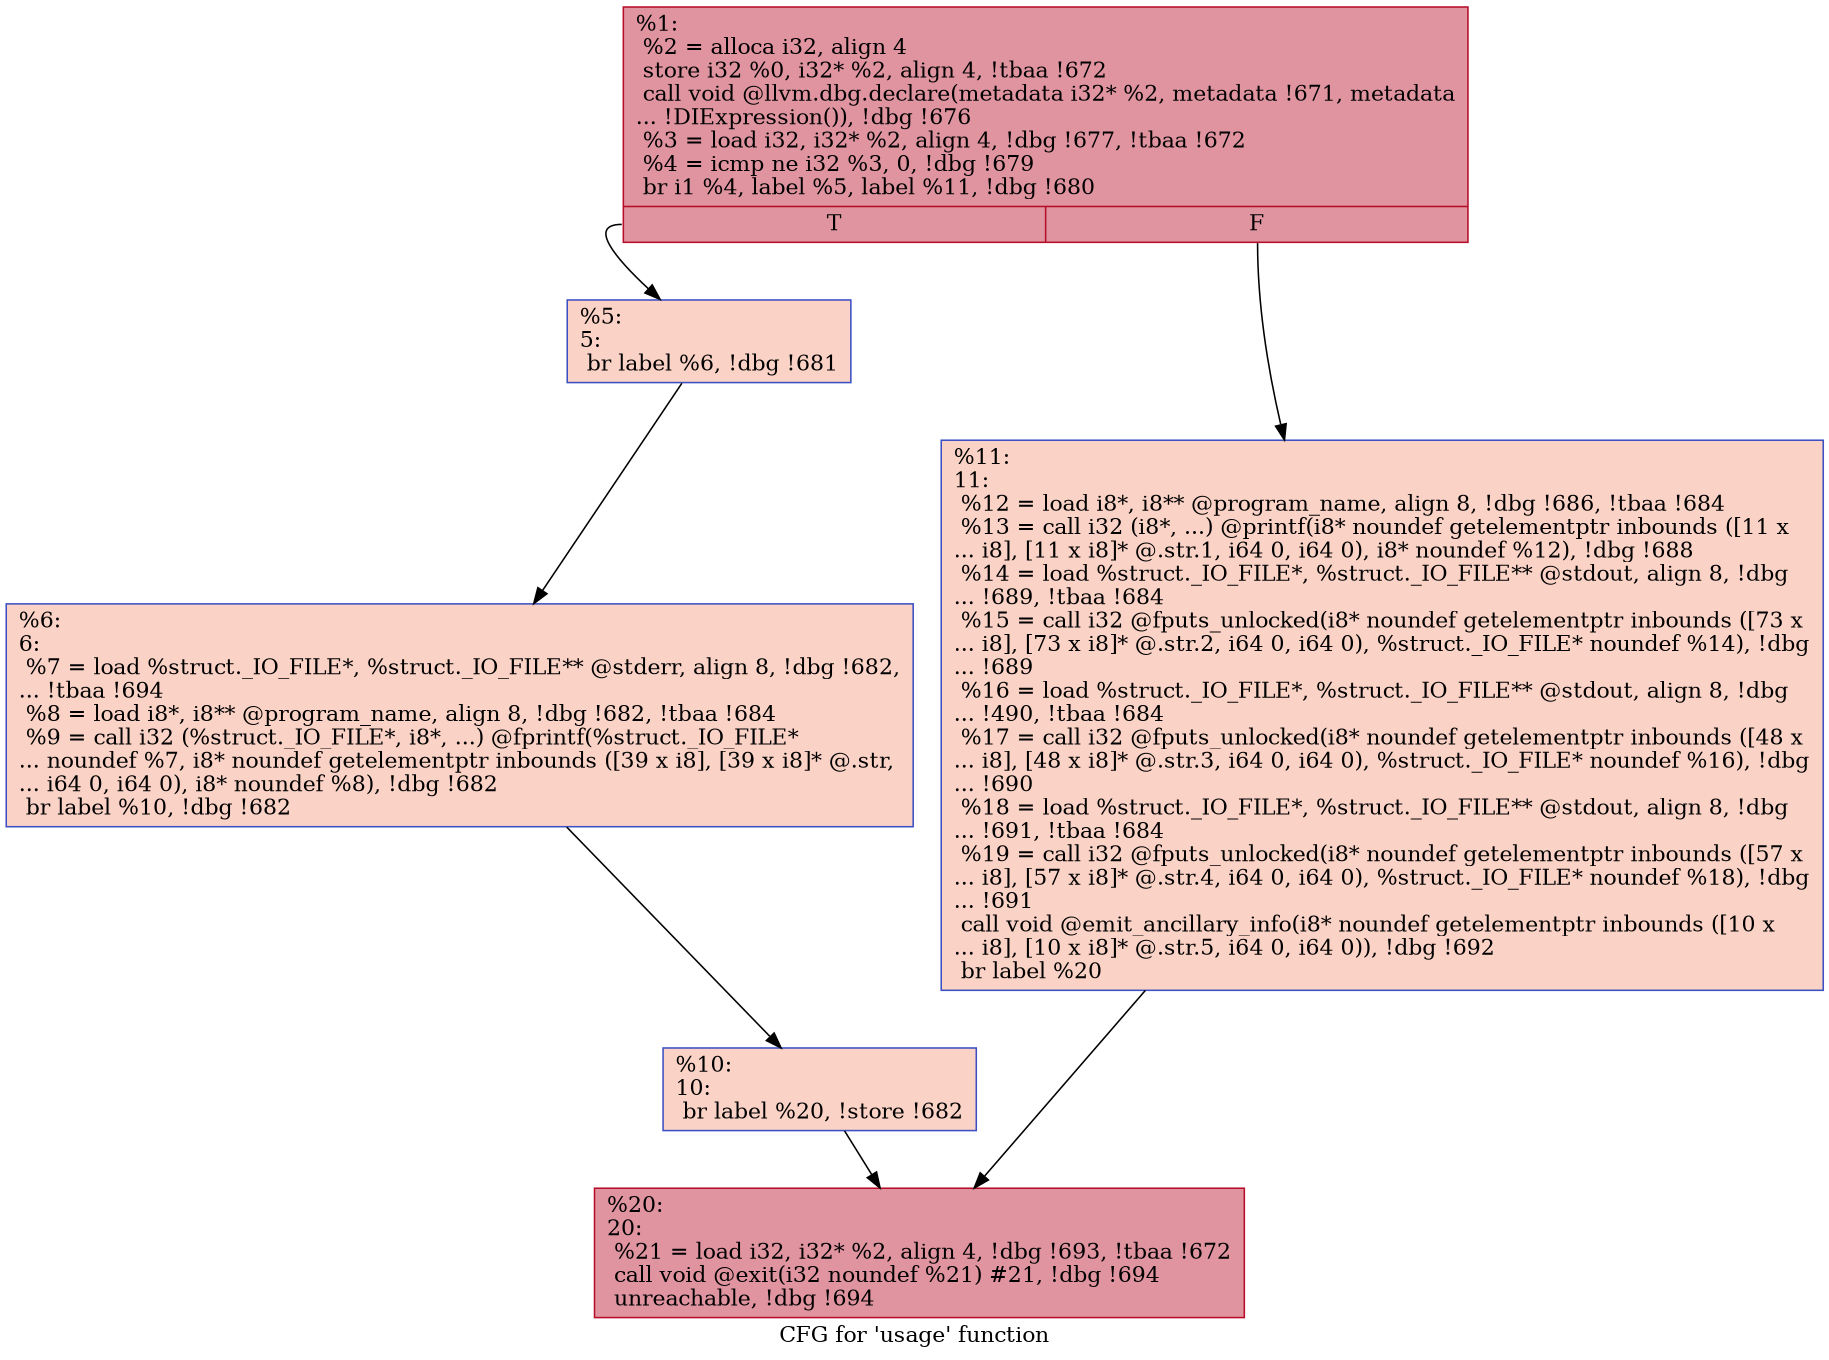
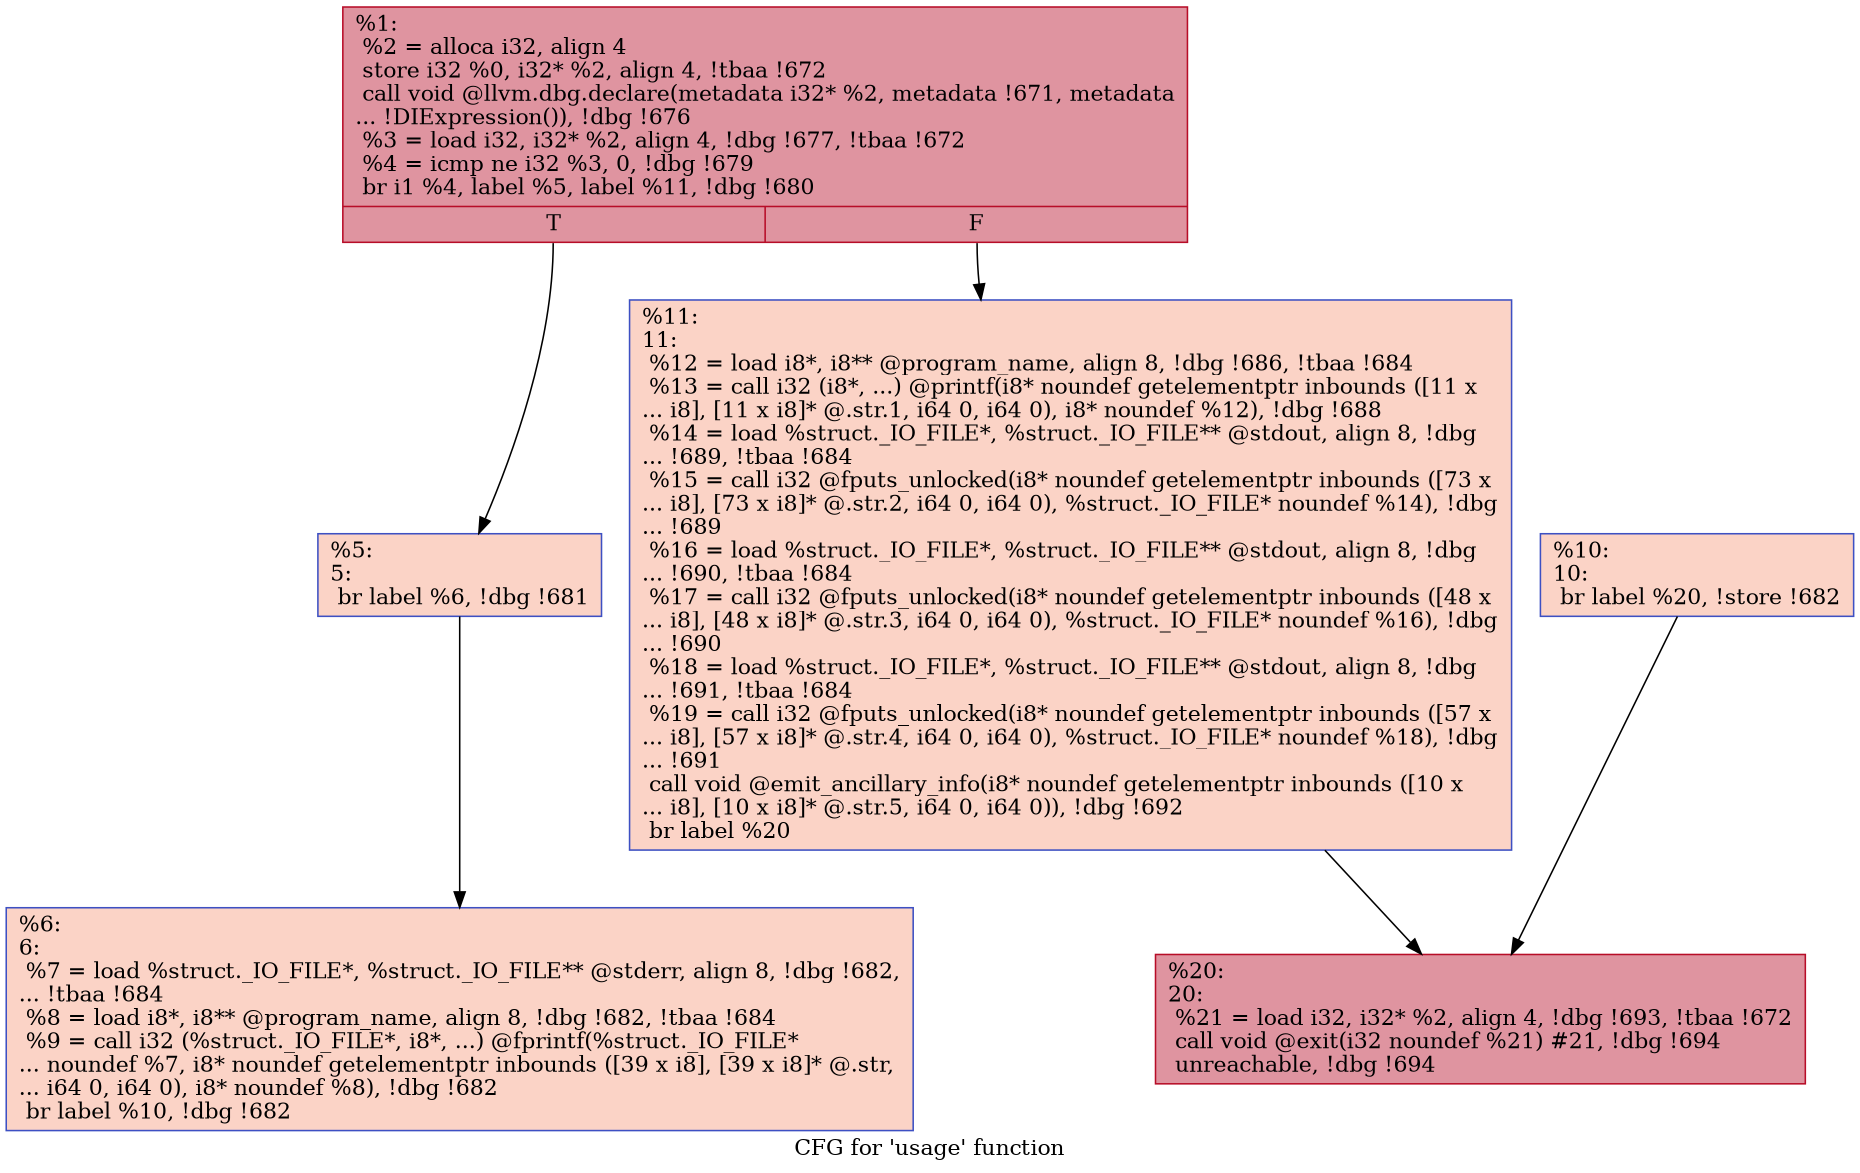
node "%6:": text "... !tbaa !694" -> "... !tbaa !684"
node "%11:": text "... !490, !tbaa !684" -> "... !690, !tbaa !684"
edge "%6:" -> "%10:": removed
